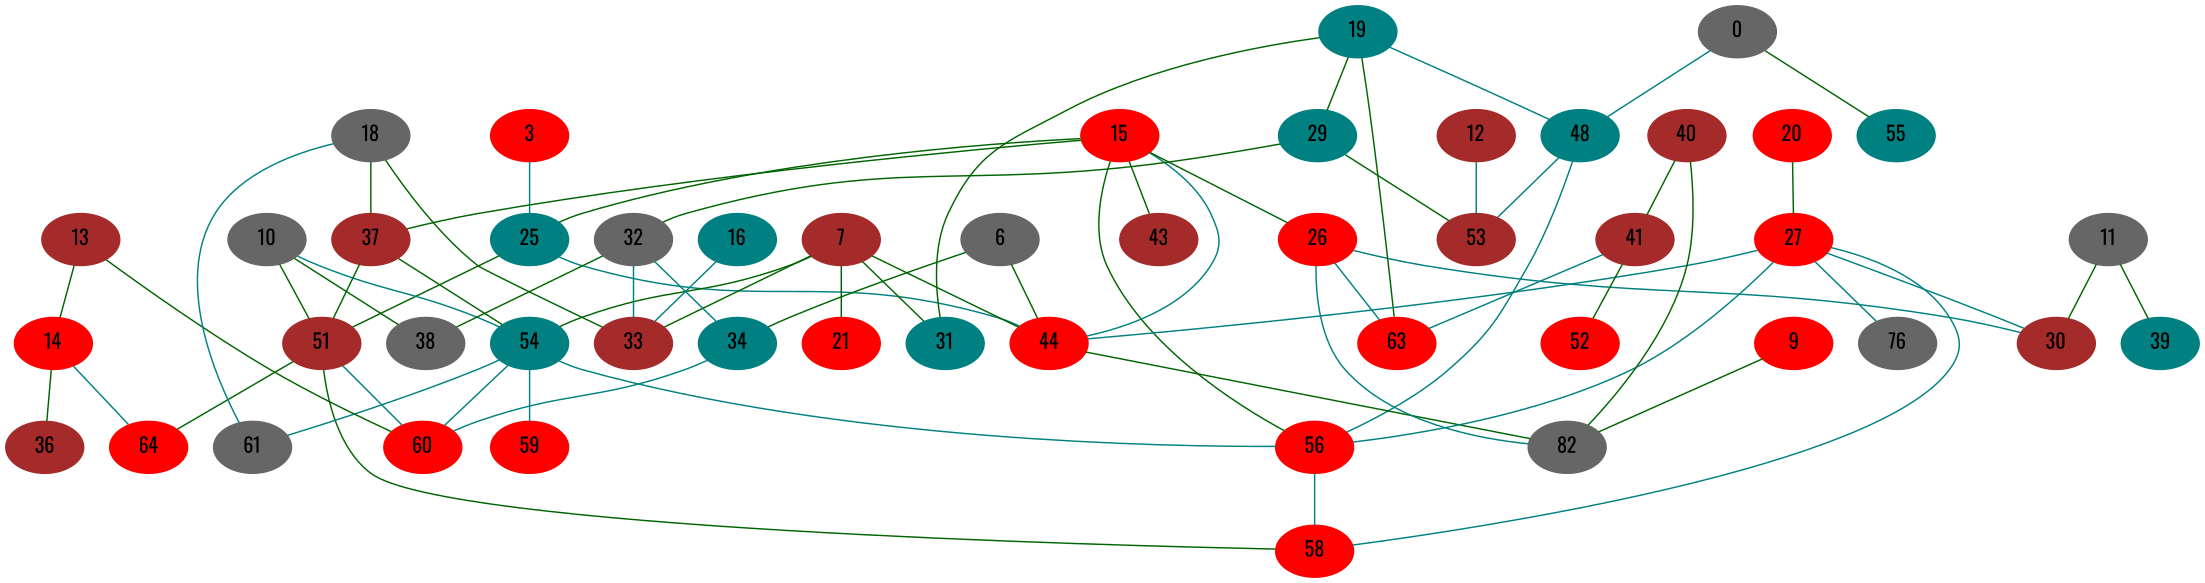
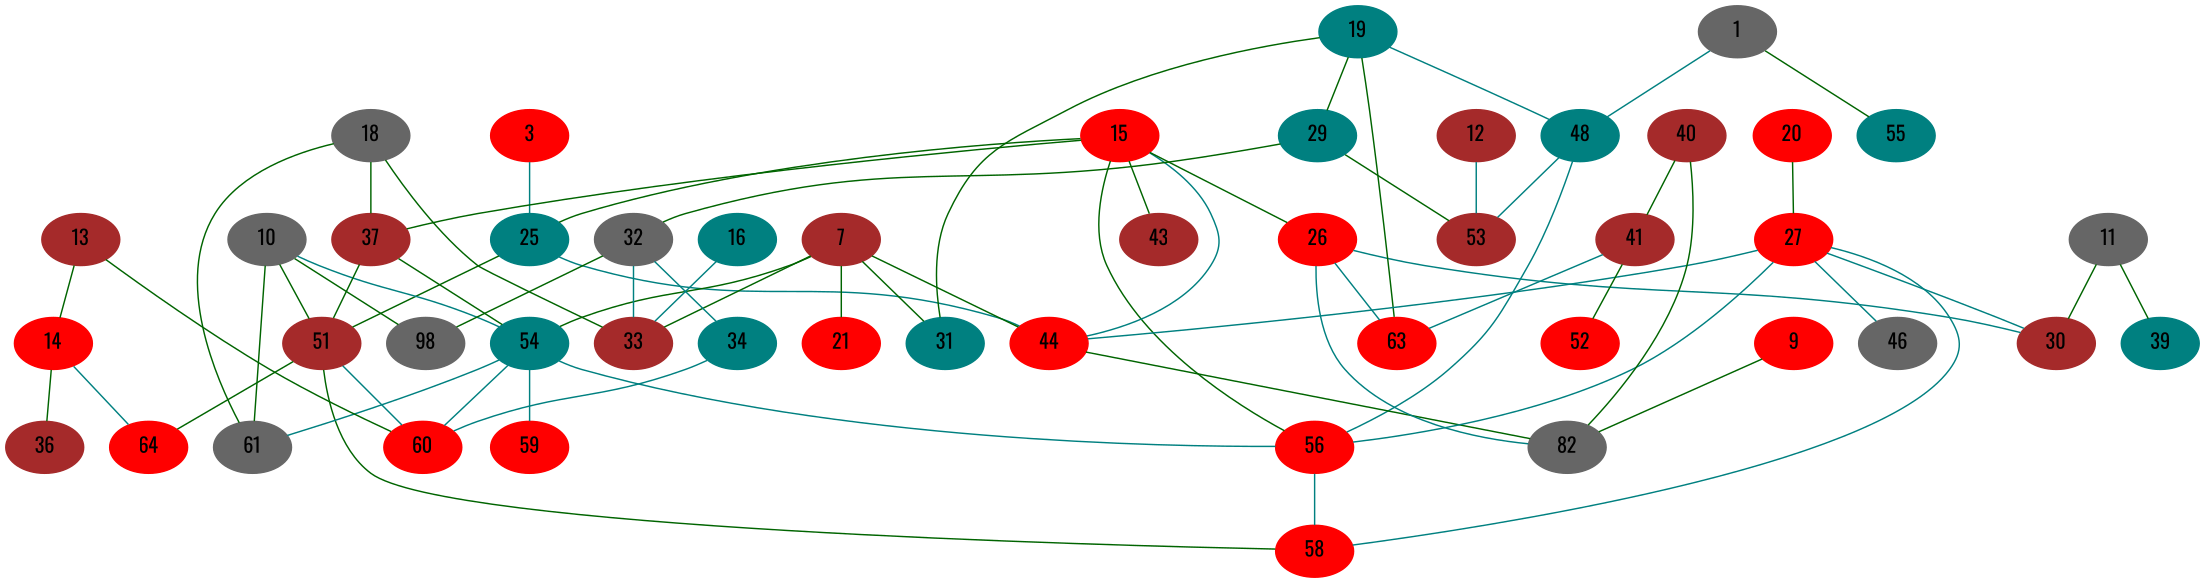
node "0": label "0" -> "1"
node "6": removed
edge "18" -- "61": color teal -> darkgreen
edge "10" -- "61": added
node "38": label "38" -> "98"
node "76": label "76" -> "46"
